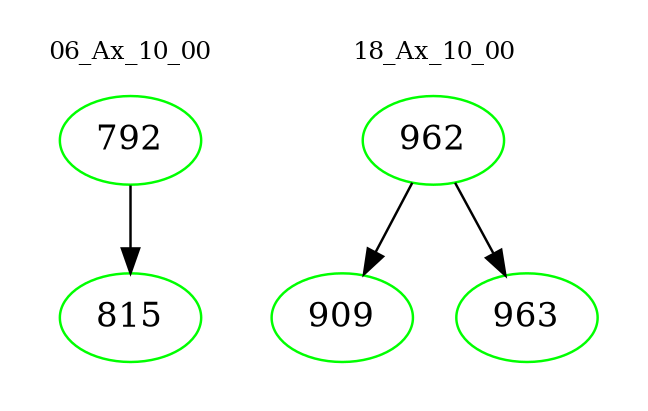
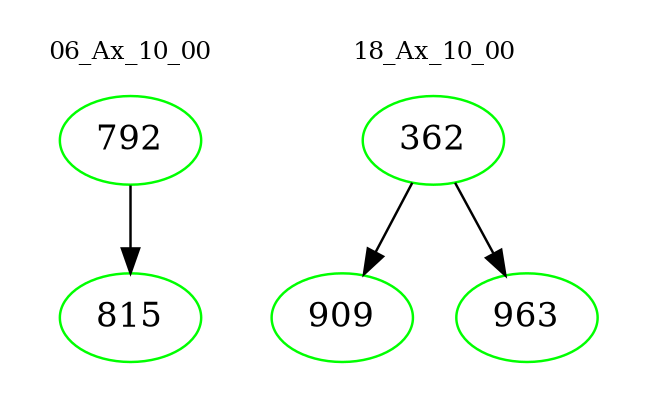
node "962": label "962" -> "362"
